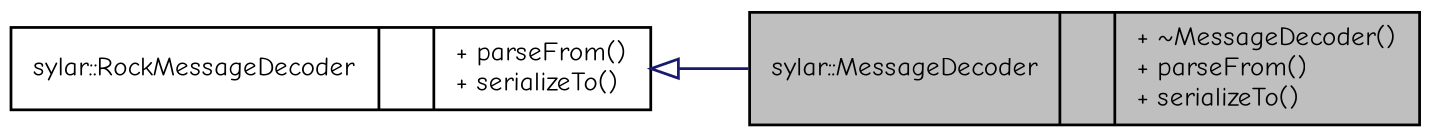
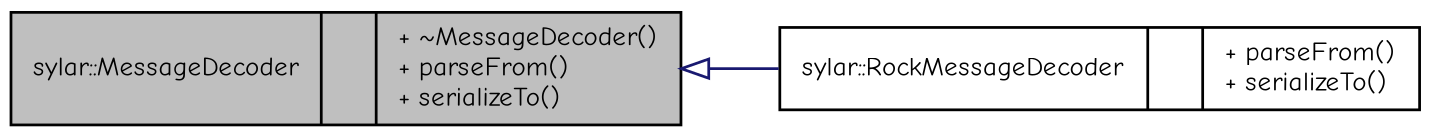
edge "sylar::MessageDecoder" -> "sylar::RockMessageDecoder": reversed
